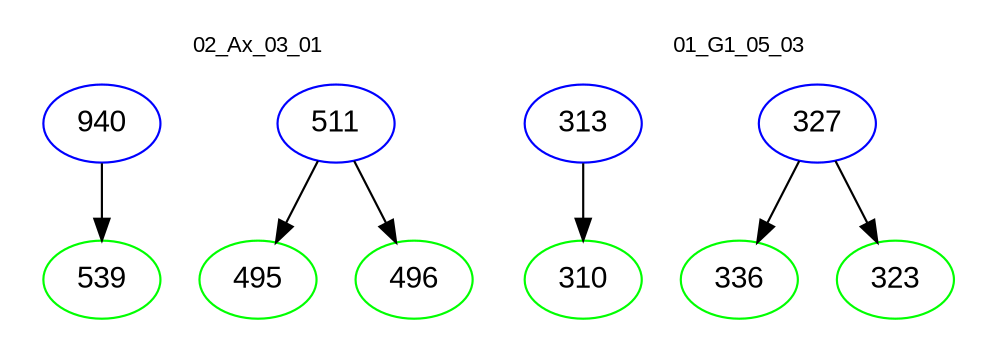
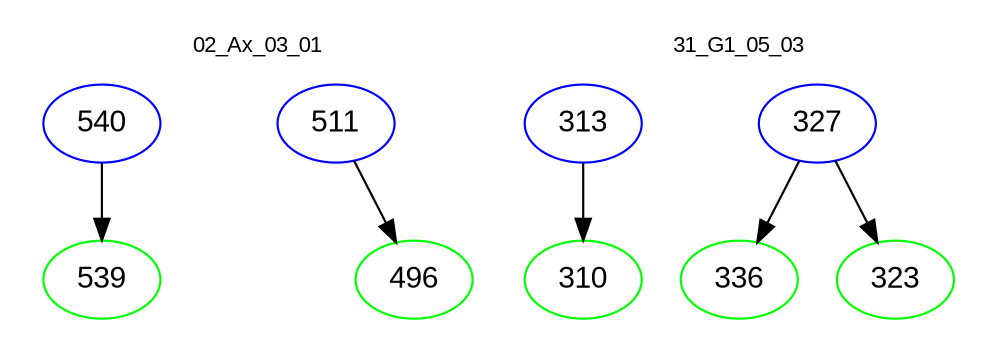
cluster "01_G1_05_03": label "01_G1_05_03" -> "31_G1_05_03"
node "940": label "940" -> "540"
node "495": removed
